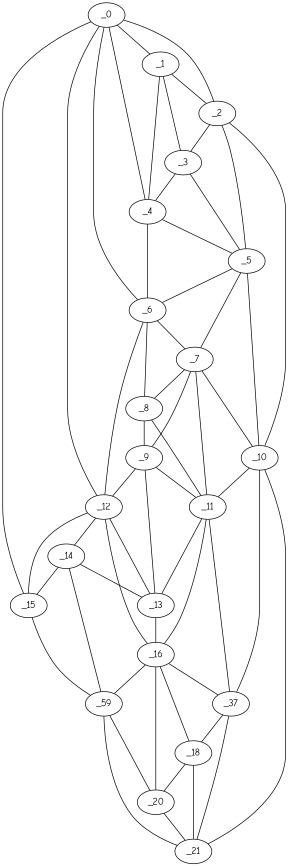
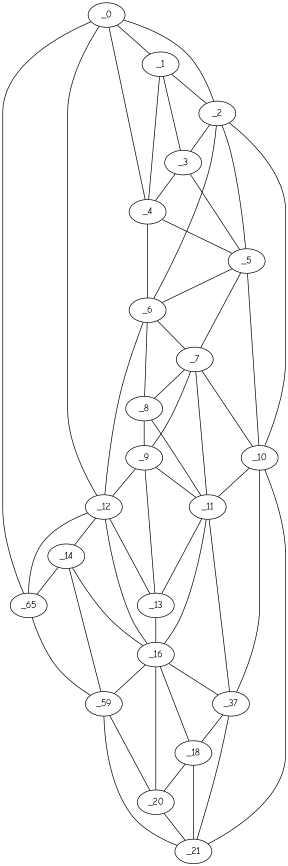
edge "_0" -- "_6": now "_2" -- "_6"
edge "_14" -- "_13": now "_14" -- "_16"
node "_15": label "_15" -> "_65"
